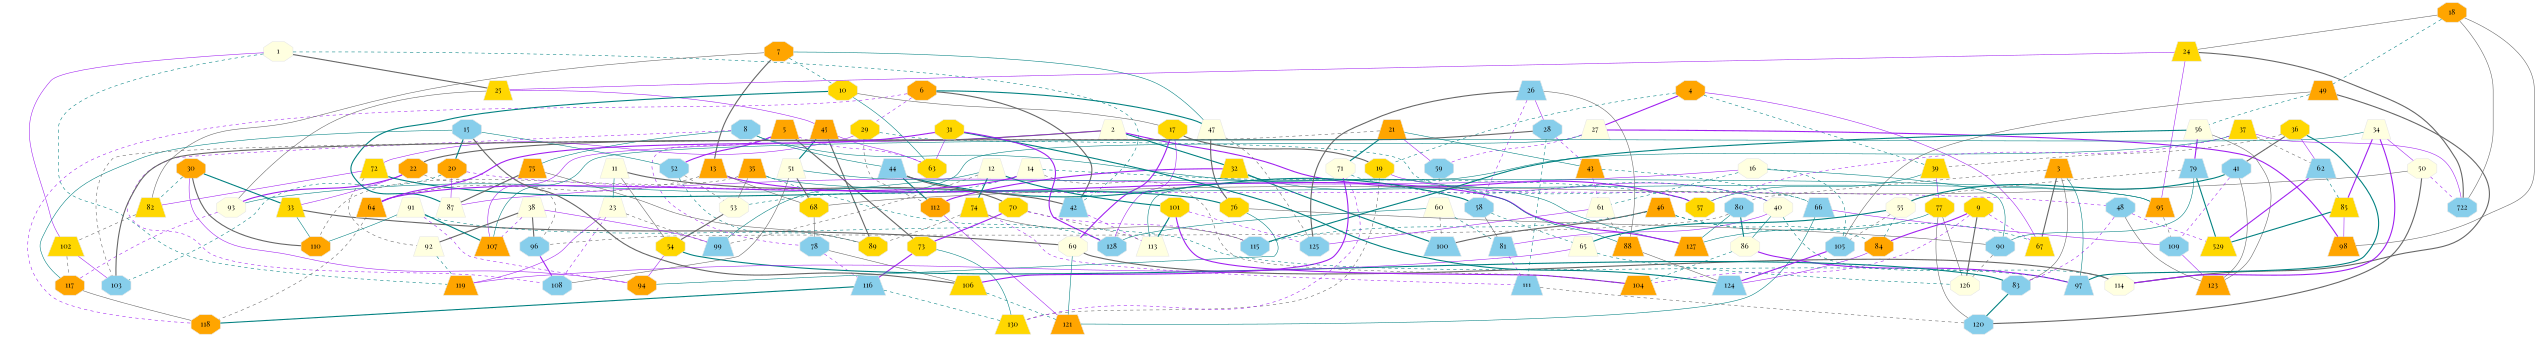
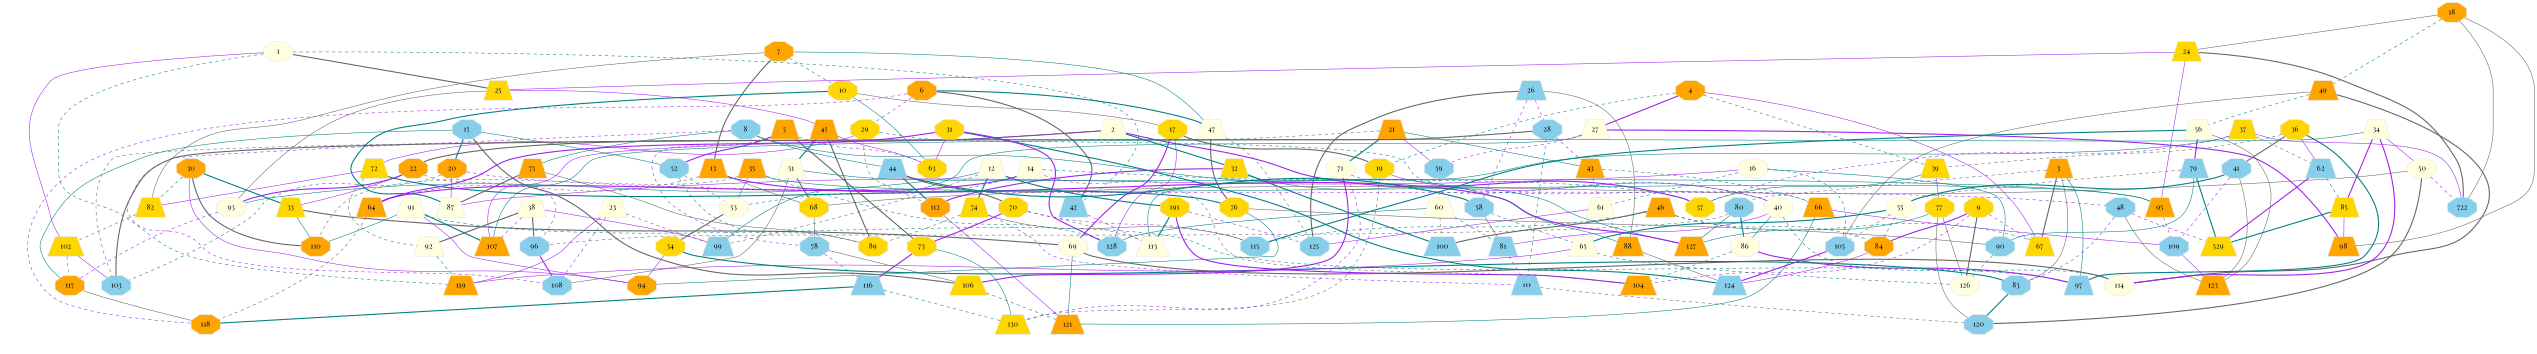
edge "26" -- "28": style solid -> dashed
node "11": removed
node "101": label "101" -> "191"
node "66": fillcolor skyblue -> orange
edge "91" -- "94": style dashed -> solid
